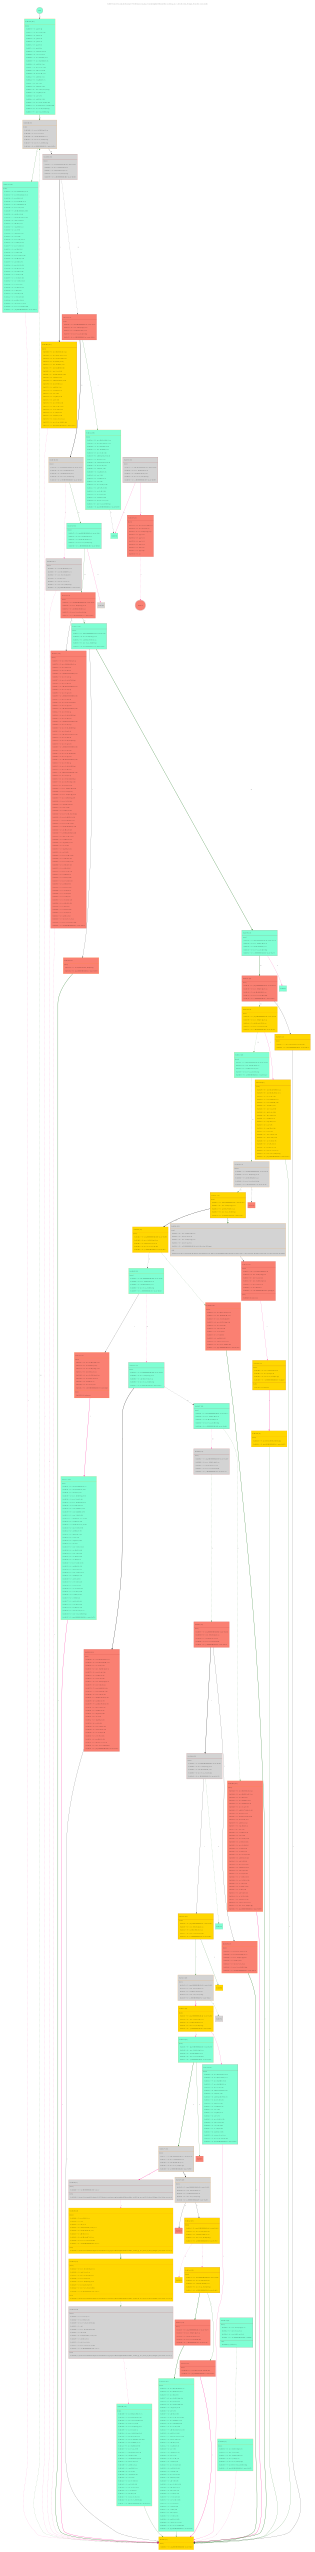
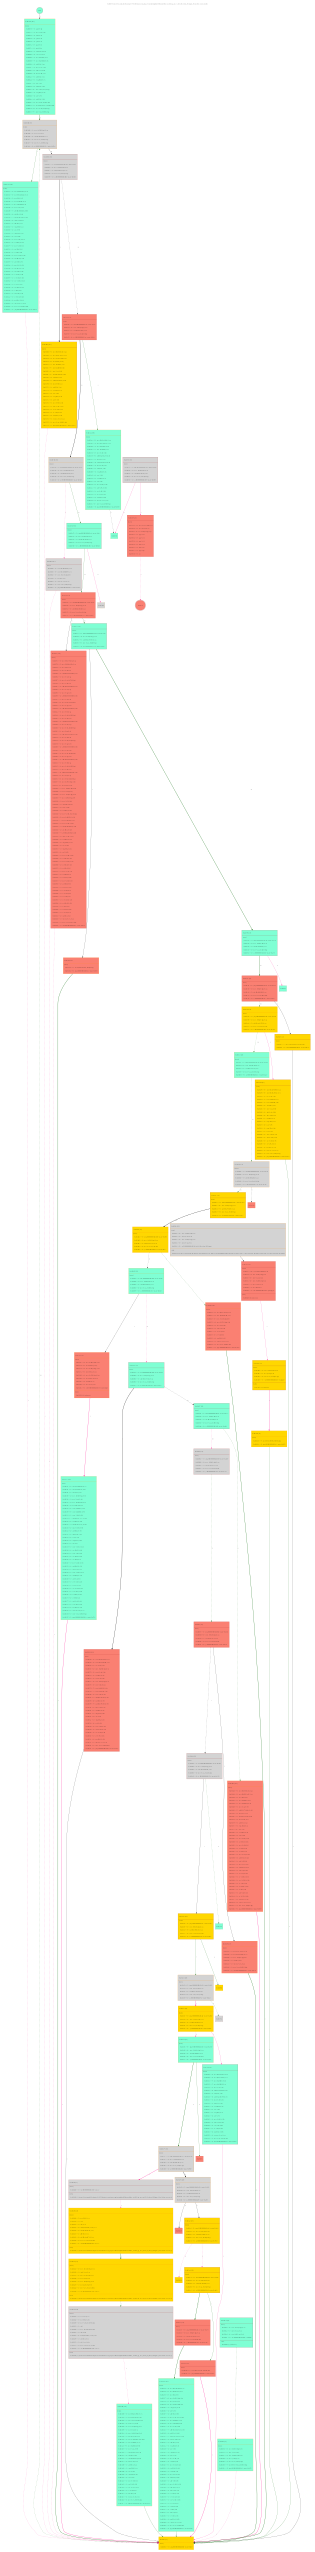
edge "0x402d27 [28]" -> "0x4035dc [18]": removed, label "1"
edge "0x402dcf [28]" -> "0x402deb [28]": style bold -> dashed
